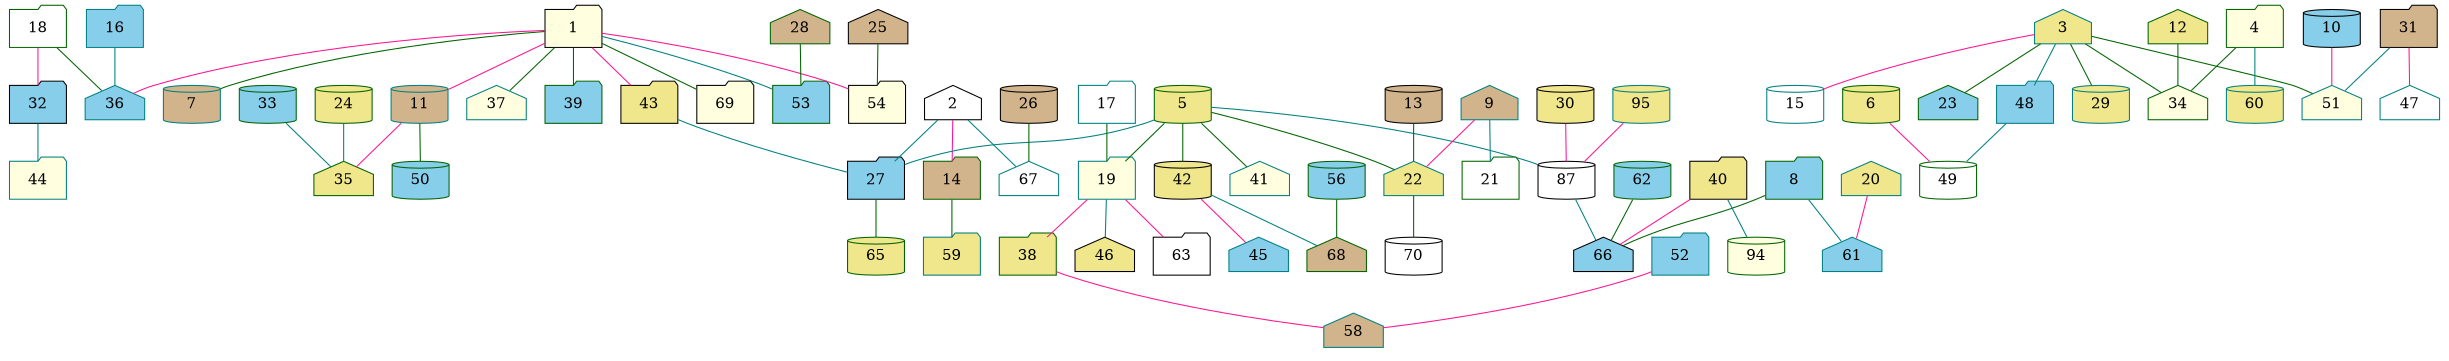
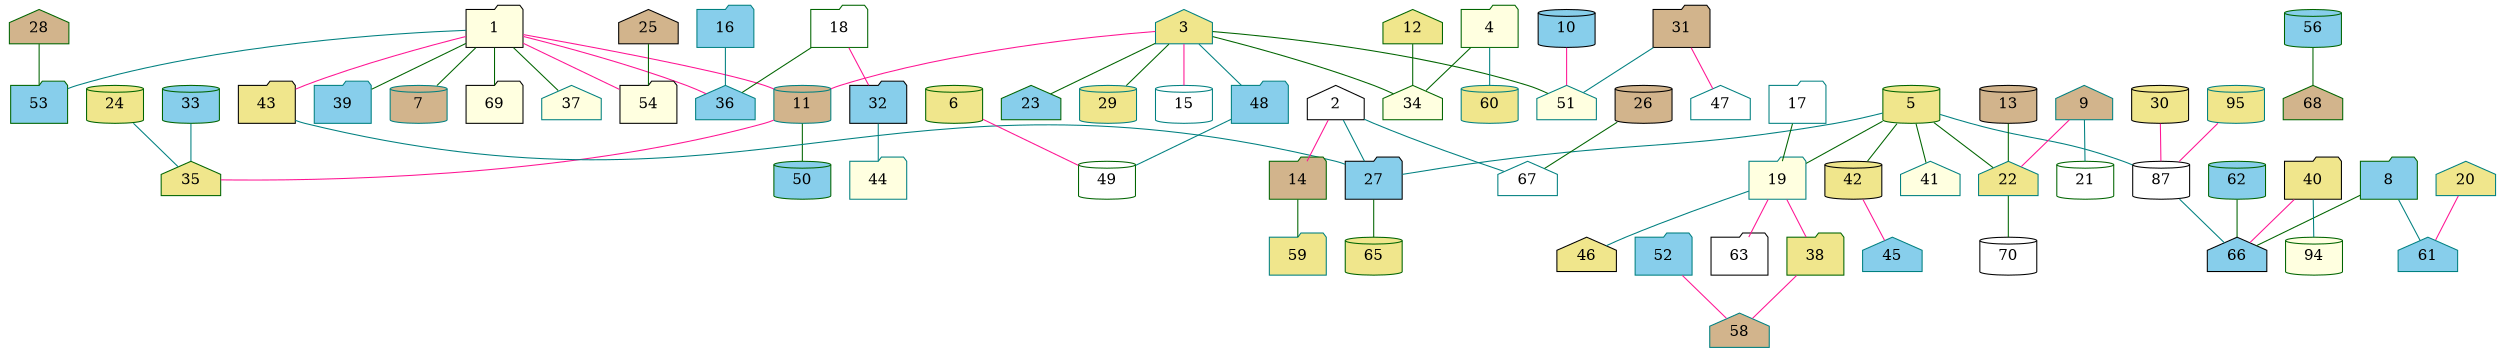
edge "3" -- "11": added
node "39": color darkgreen -> teal
node "21": shape folder -> cylinder
edge "42" -- "68": removed
